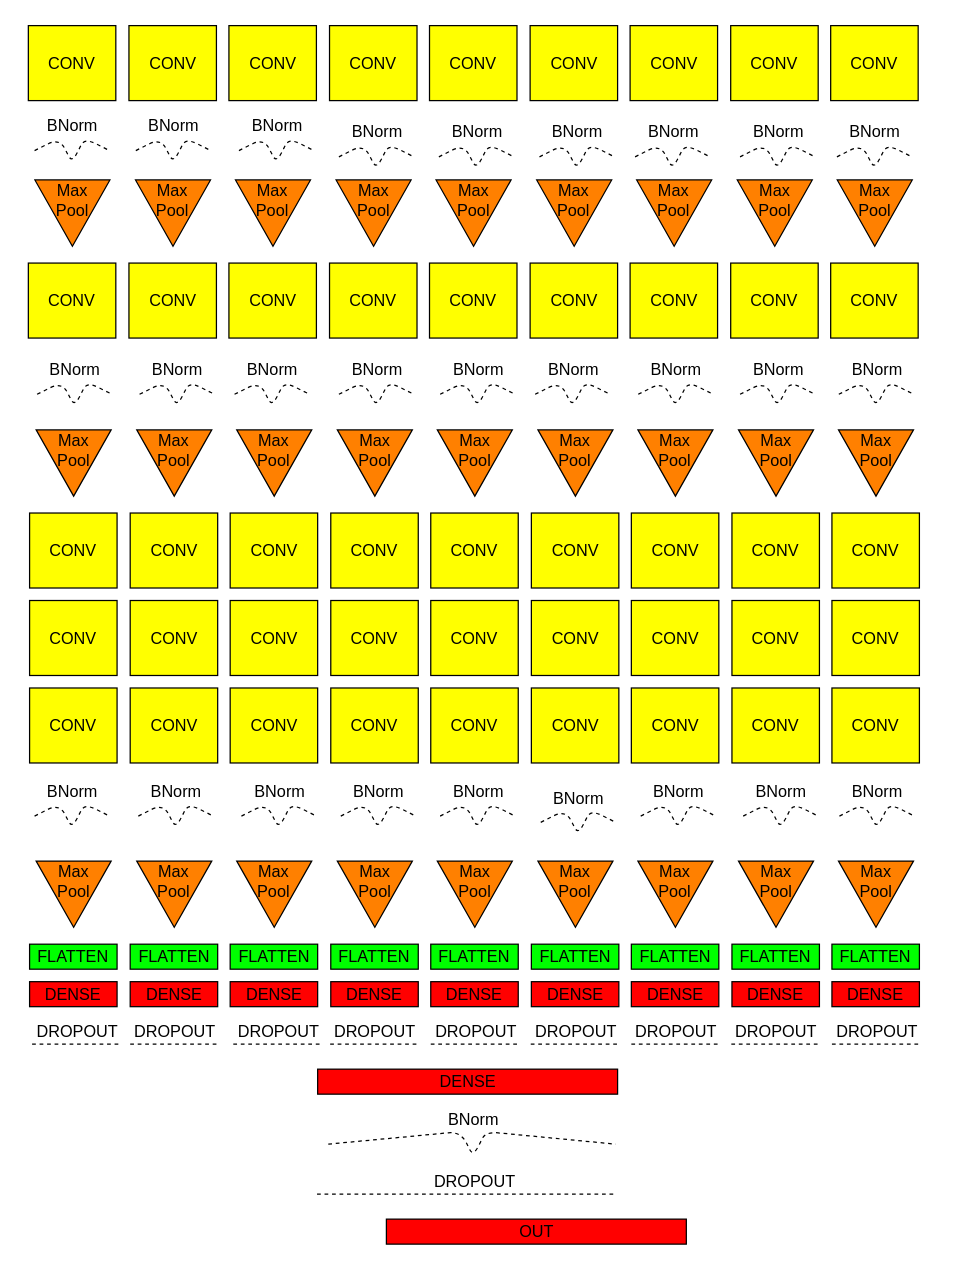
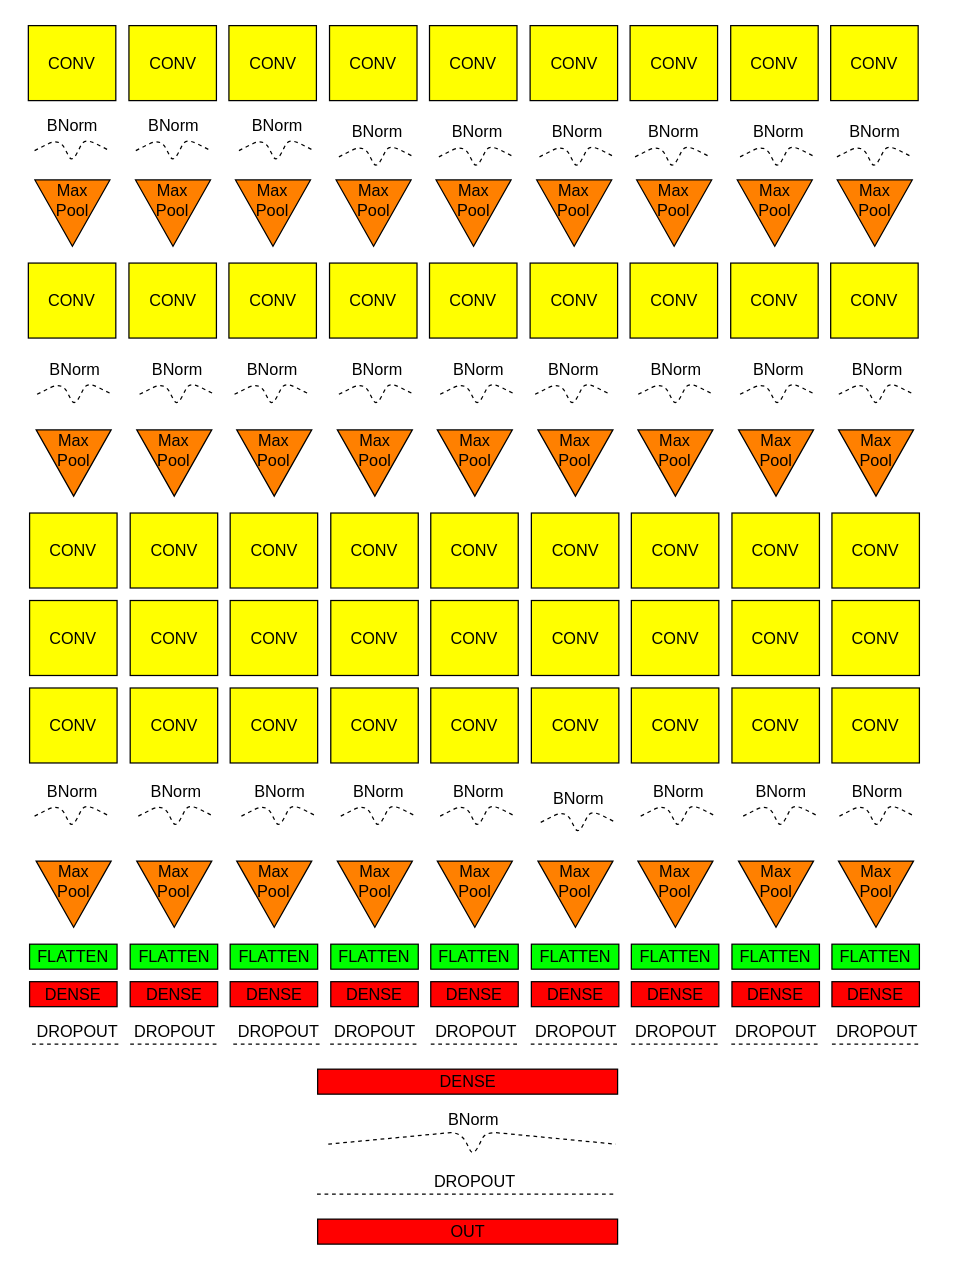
node "OUT": moved (536, 1232) -> (468, 1232)
